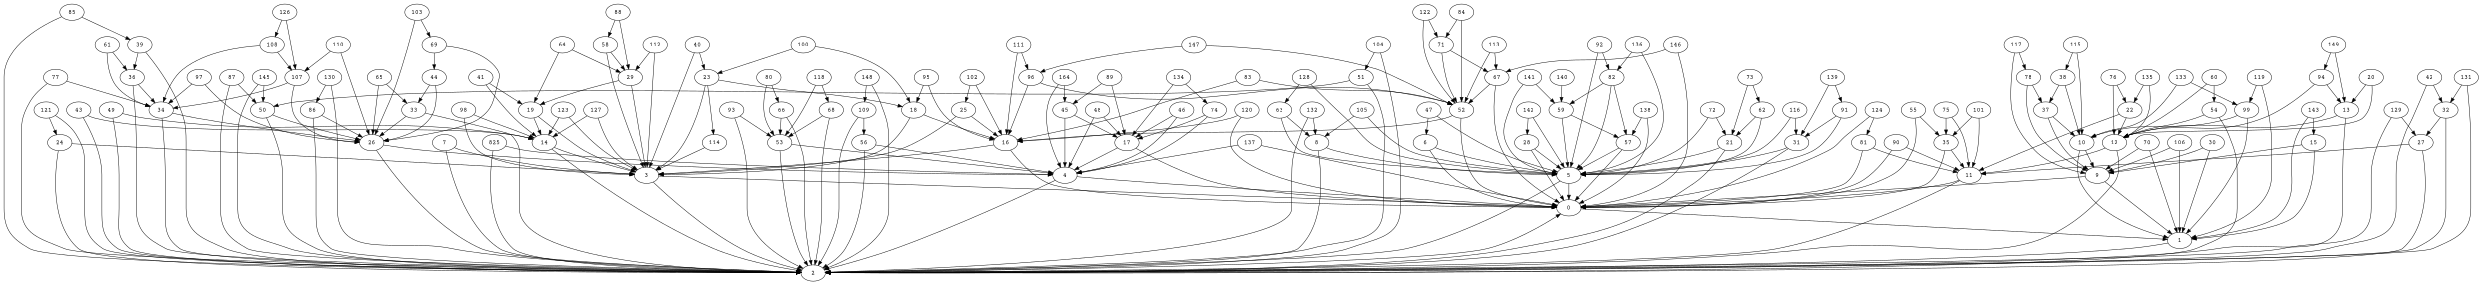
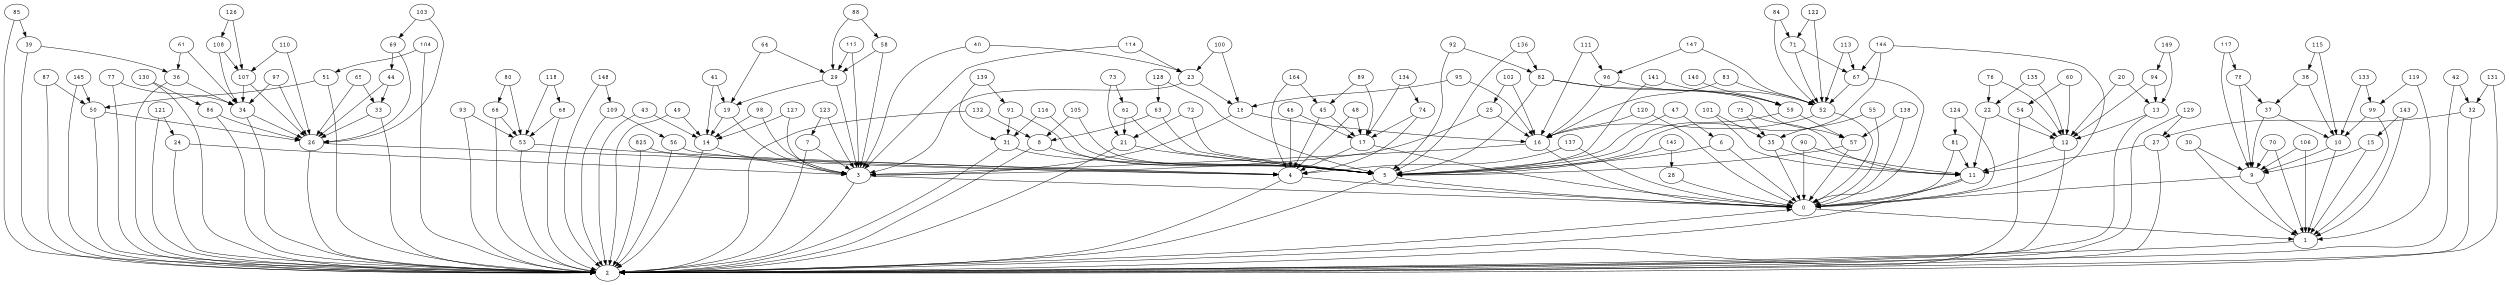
edge "23" -> "114": reversed
edge "123" -> "14": now "123" -> "7"
edge "28" -> "5": now "146" -> "5"
